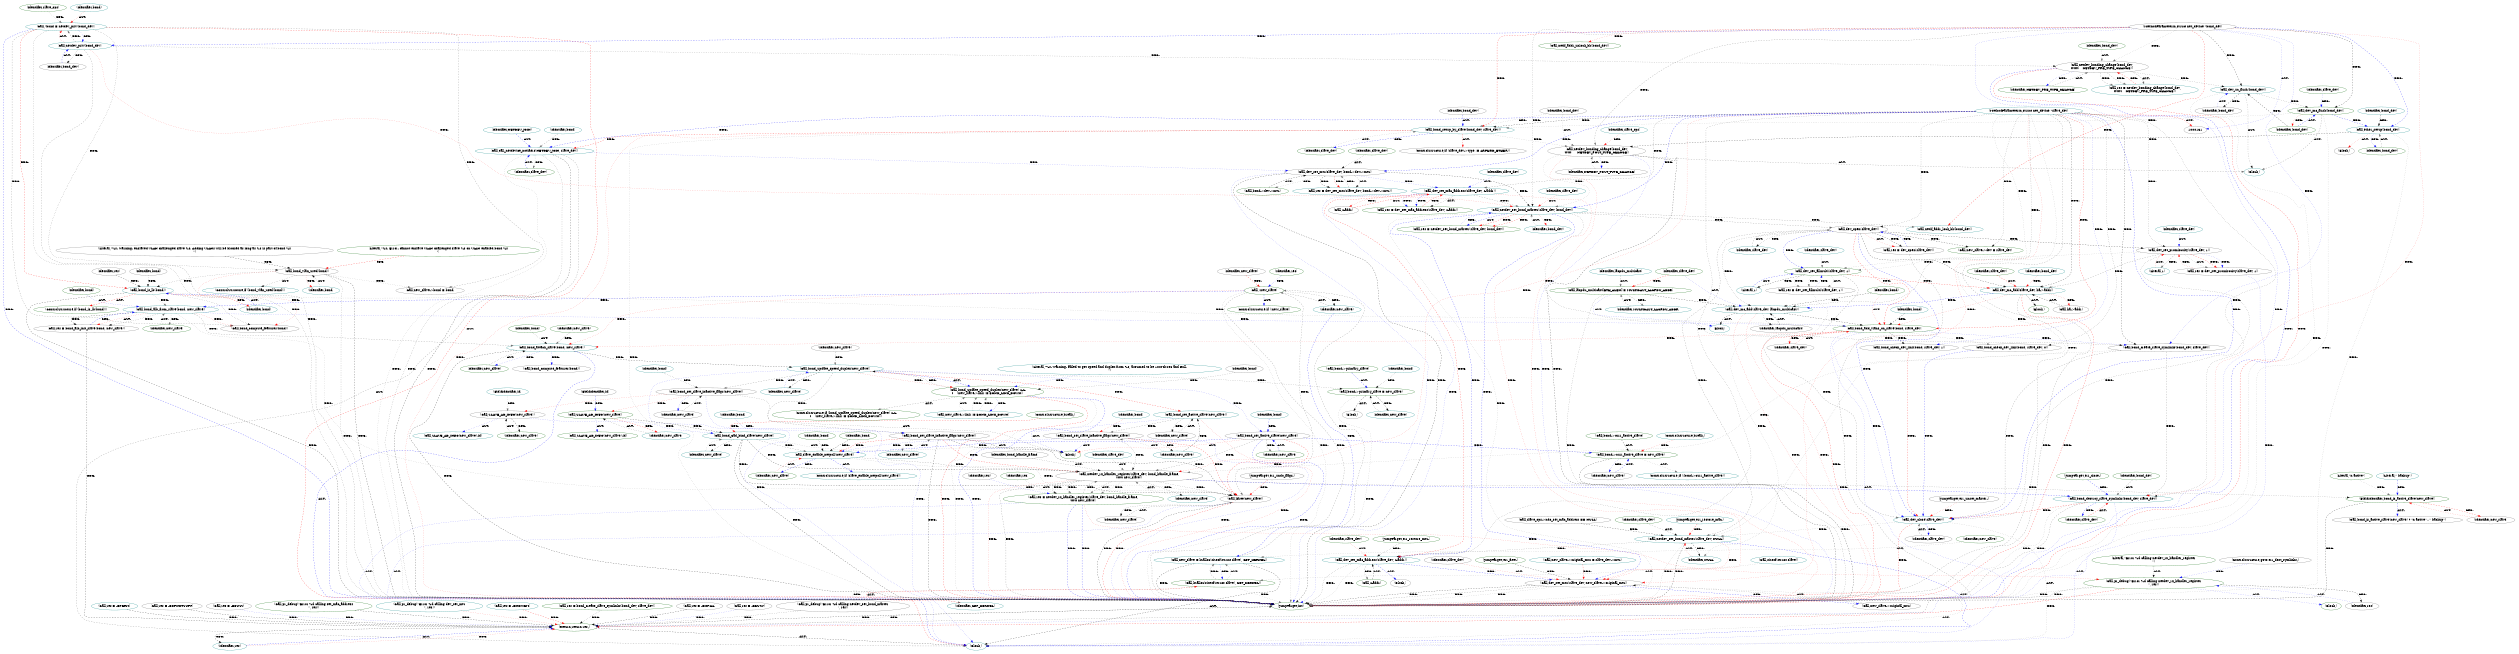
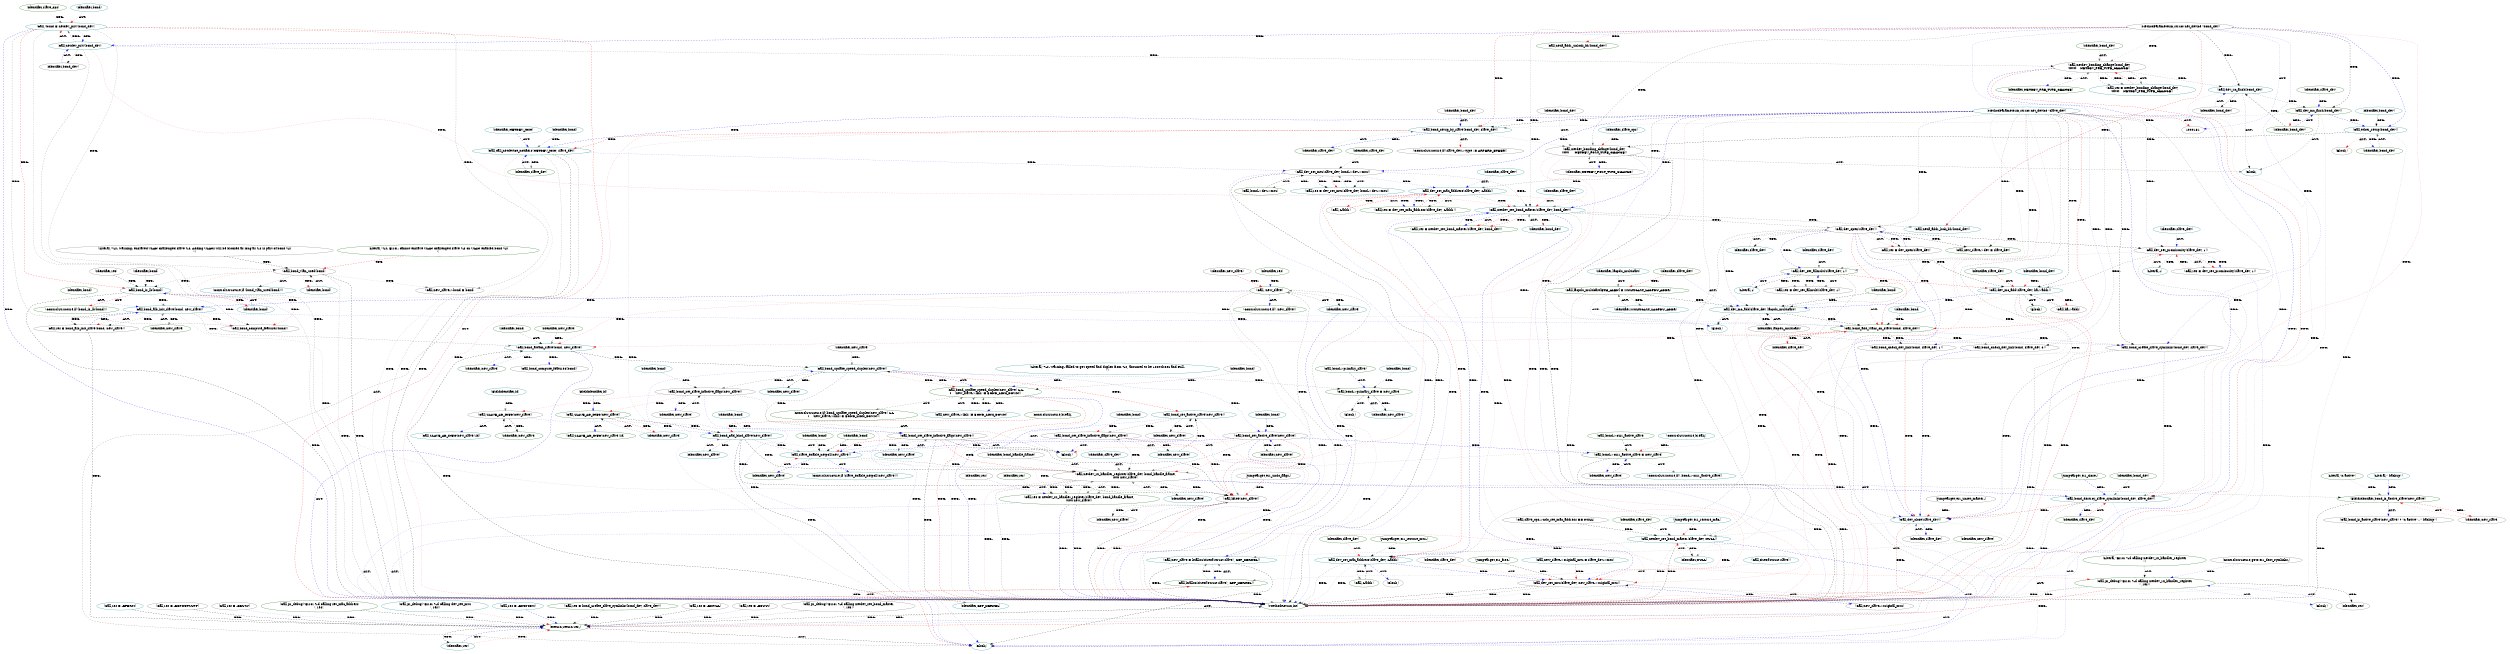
edge "(Call,dev_set_mtu(slave_dev, bond->dev->mtu))" -> "(Call,netdev_set_bond_master(slave_dev, bond_dev))": style dashed -> dotted
node "(Call,bond_alb_from_slave(bond, new_slave))": label "(Call,bond_alb_from_slave(bond, new_slave))" -> "(Call,bond_alb_init_slave(bond, new_slave))"
node "(JumpTarget,int)": label "(JumpTarget,int)" -> "(MethodReturn,int)"
edge "(Call,res = -ENOMEM)" -> "(Return,return res;)": color red -> blue
